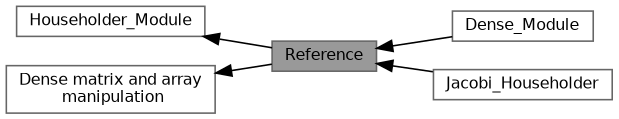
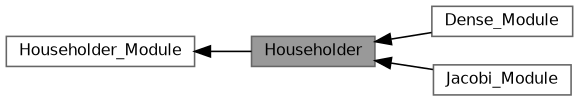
node "Reference": label "Reference" -> "Householder"
node "Jacobi_Householder": label "Jacobi_Householder" -> "Jacobi_Module"
node "Dense matrix and array manipulation": removed
